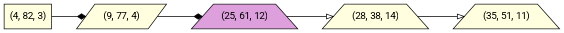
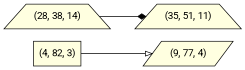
edge "(4, 82, 3)" -> "(9, 77, 4)": arrowhead diamond -> onormal
node "(25, 61, 12)": removed
edge "(28, 38, 14)" -> "(35, 51, 11)": arrowhead onormal -> diamond
